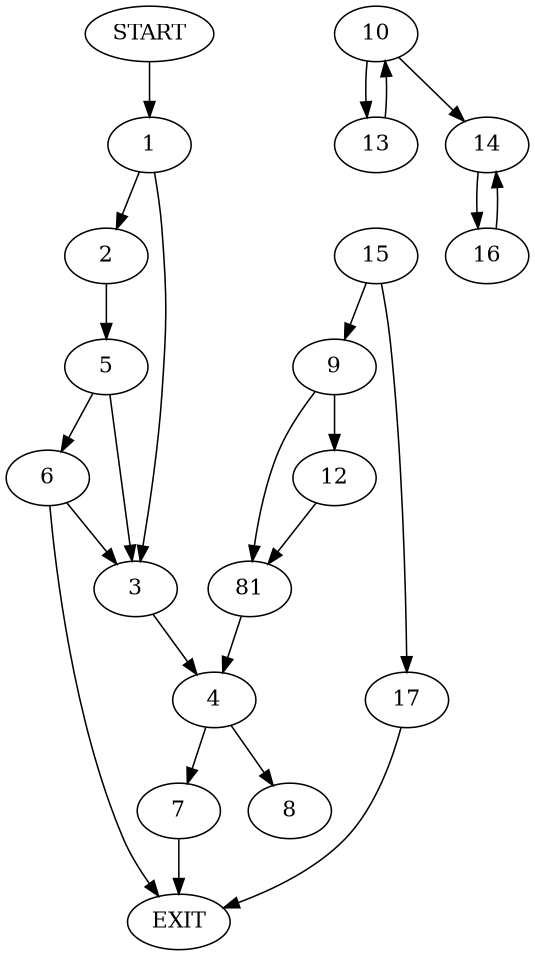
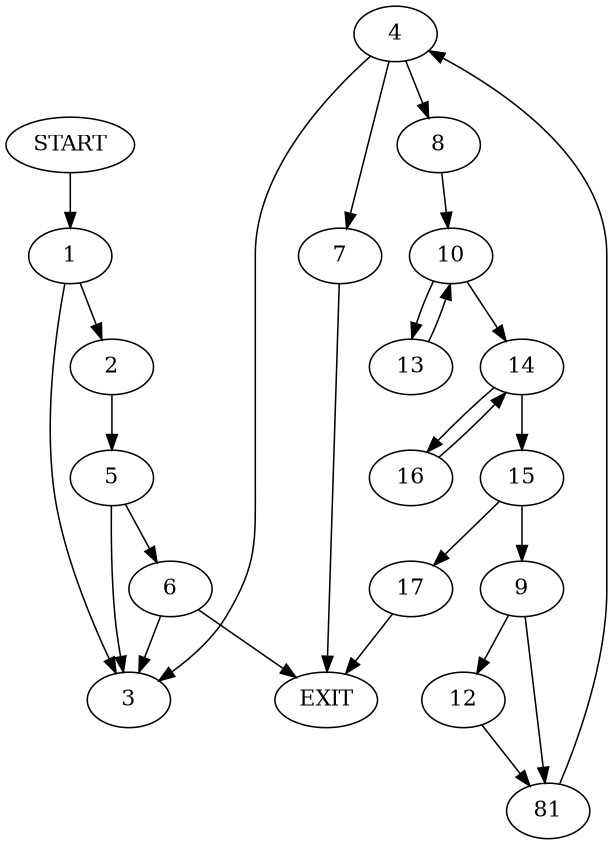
edge "8" -> "10": added
edge "14" -> "15": added
edge "3" -> "4": reversed
